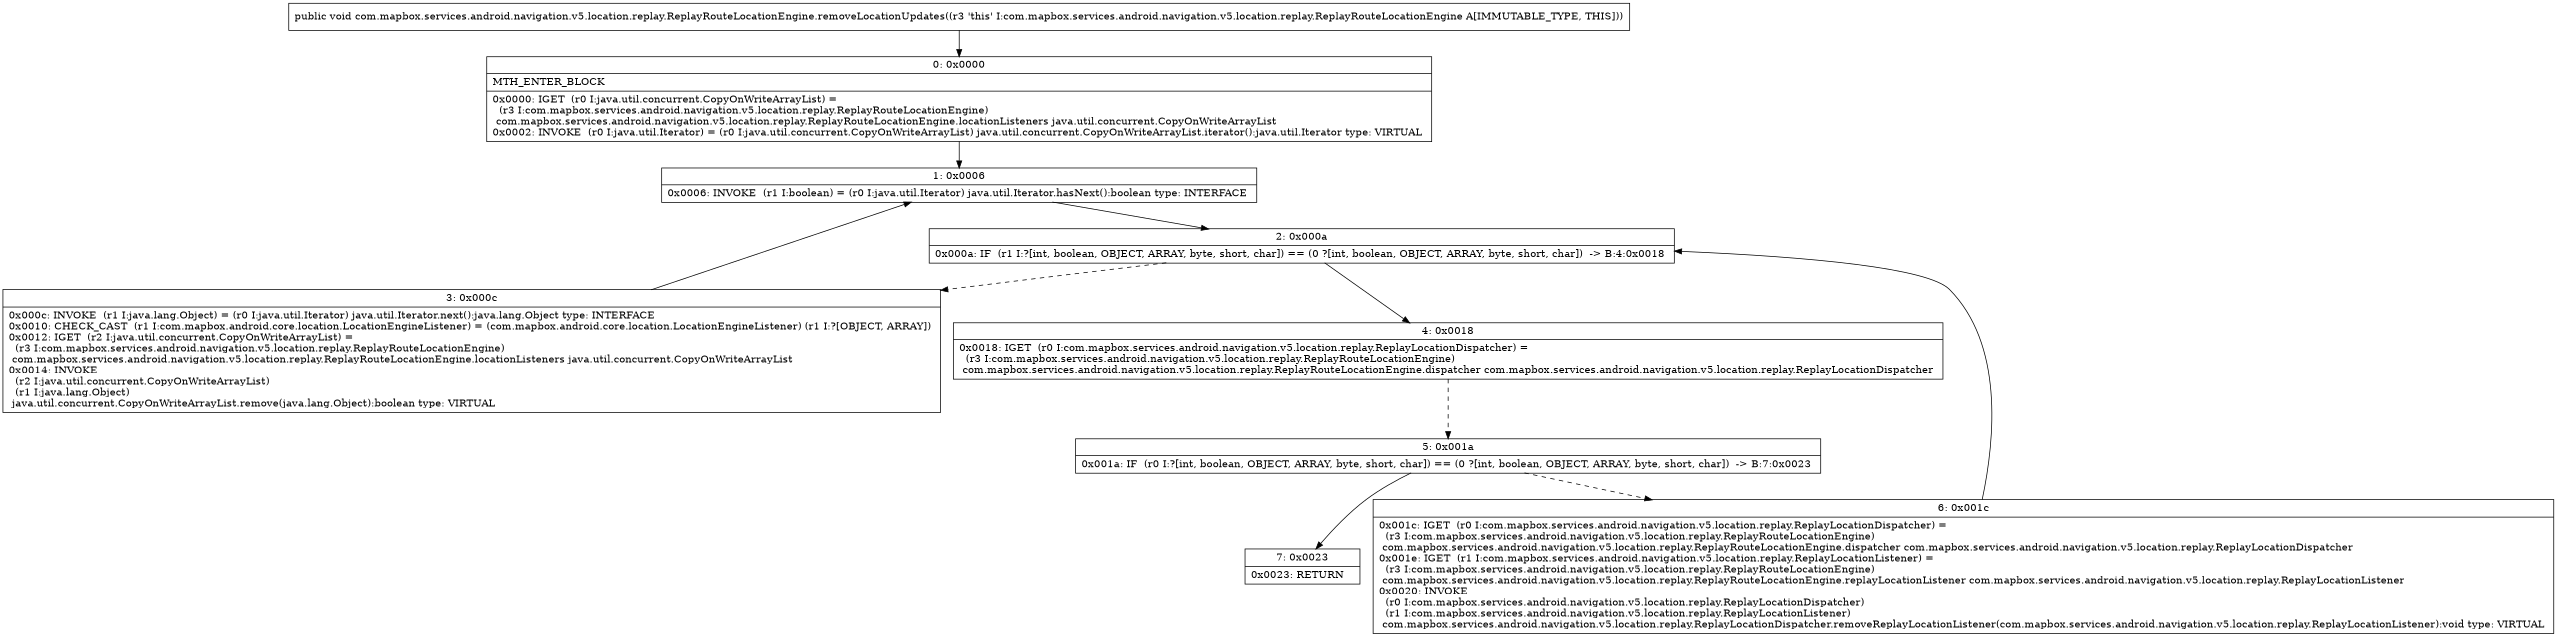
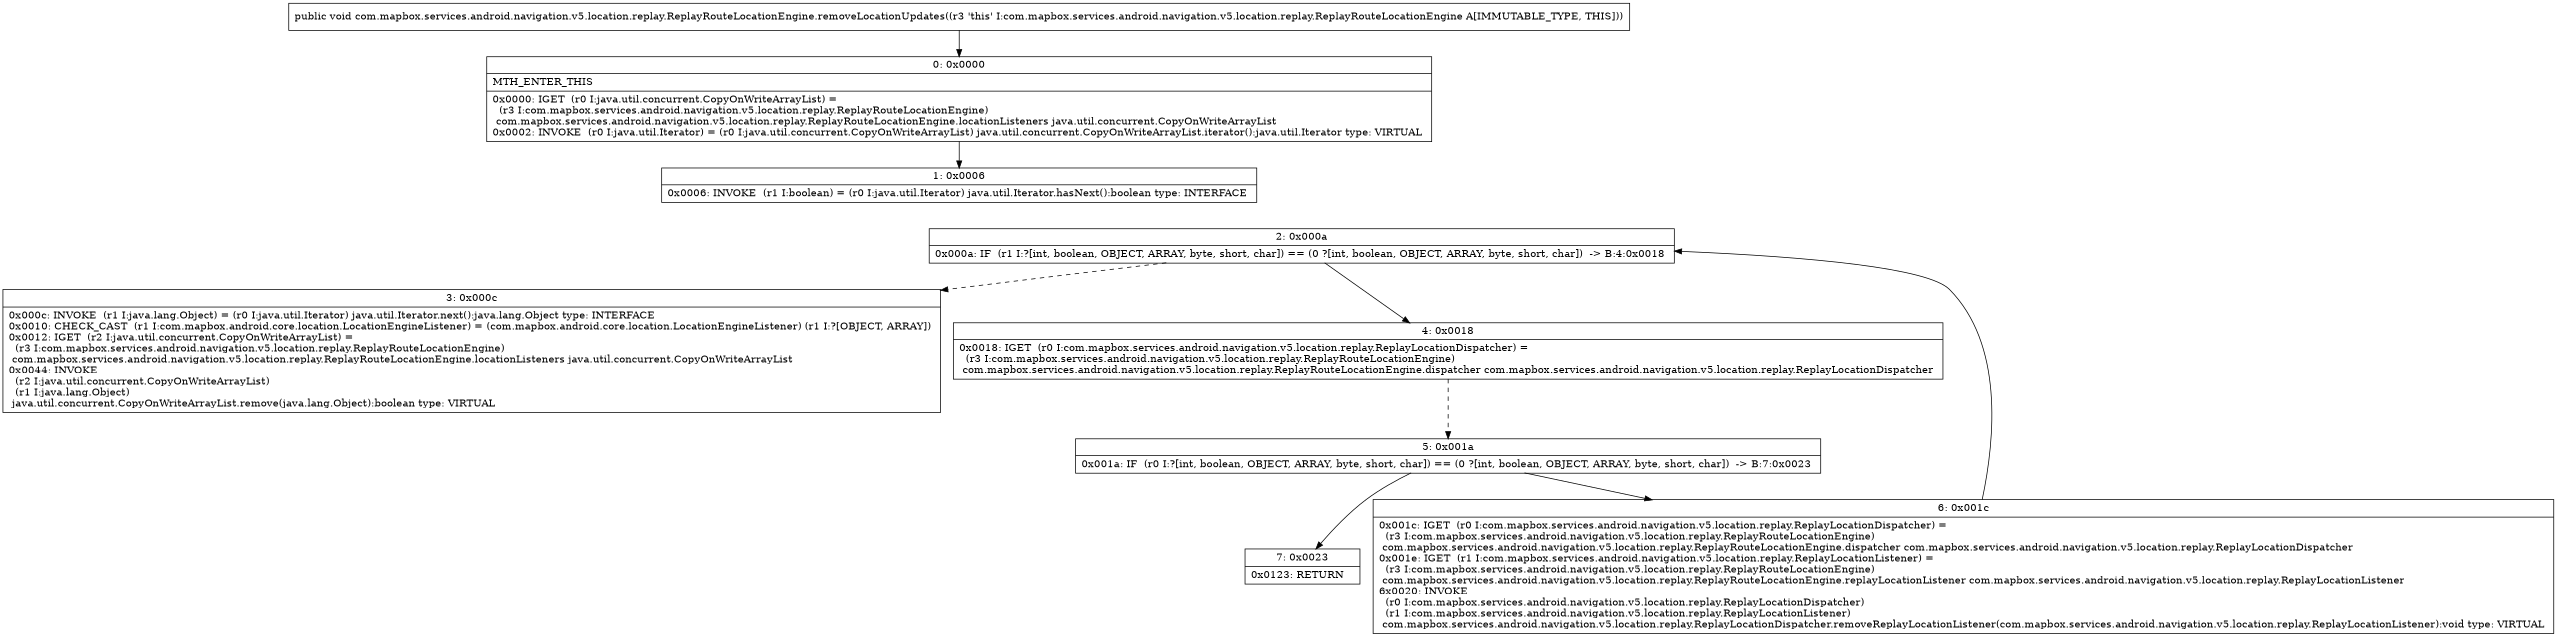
node "0: 0x0000": text "MTH_ENTER_BLOCK" -> "MTH_ENTER_THIS"
edge "1: 0x0006" -> "2: 0x000a": removed
edge "3: 0x000c" -> "1: 0x0006": removed
node "3: 0x000c": text "0x0014: INVOKE" -> "0x0044: INVOKE"
edge "5: 0x001a" -> "6: 0x001c": style dashed -> solid
node "7: 0x0023": text "0x0023: RETURN" -> "0x0123: RETURN"
node "6: 0x001c": text "0x0020: INVOKE" -> "6x0020: INVOKE"
